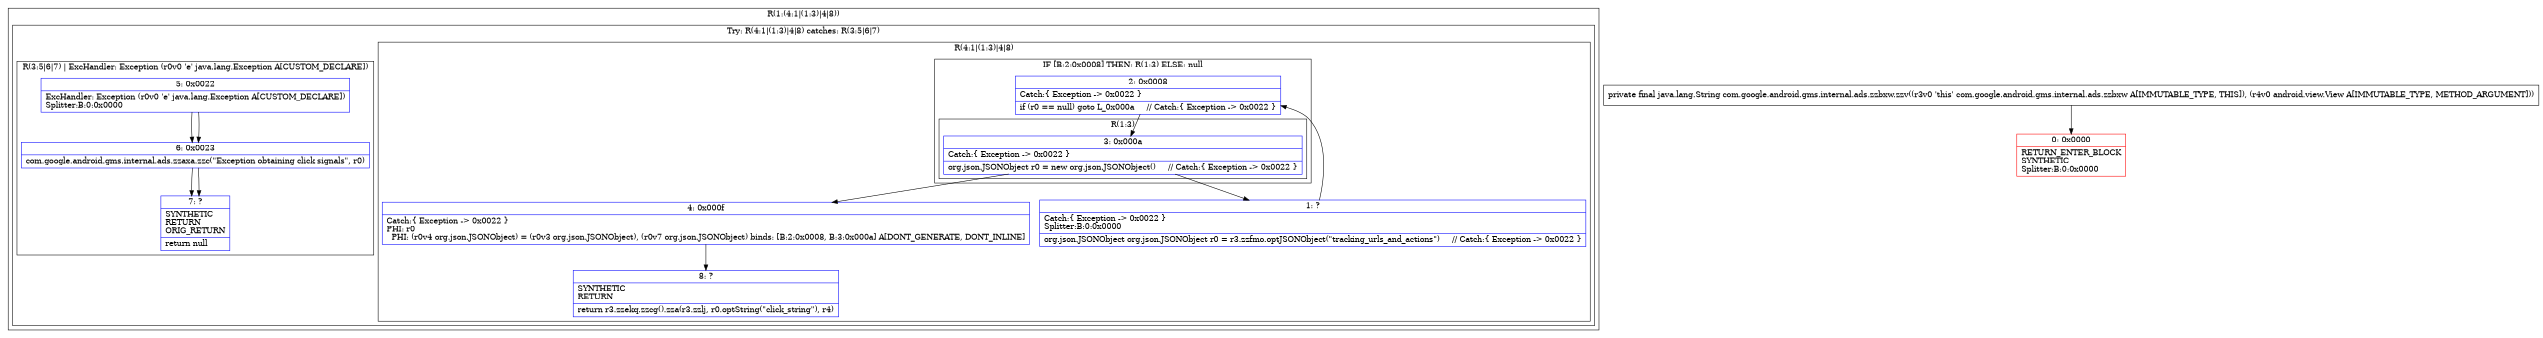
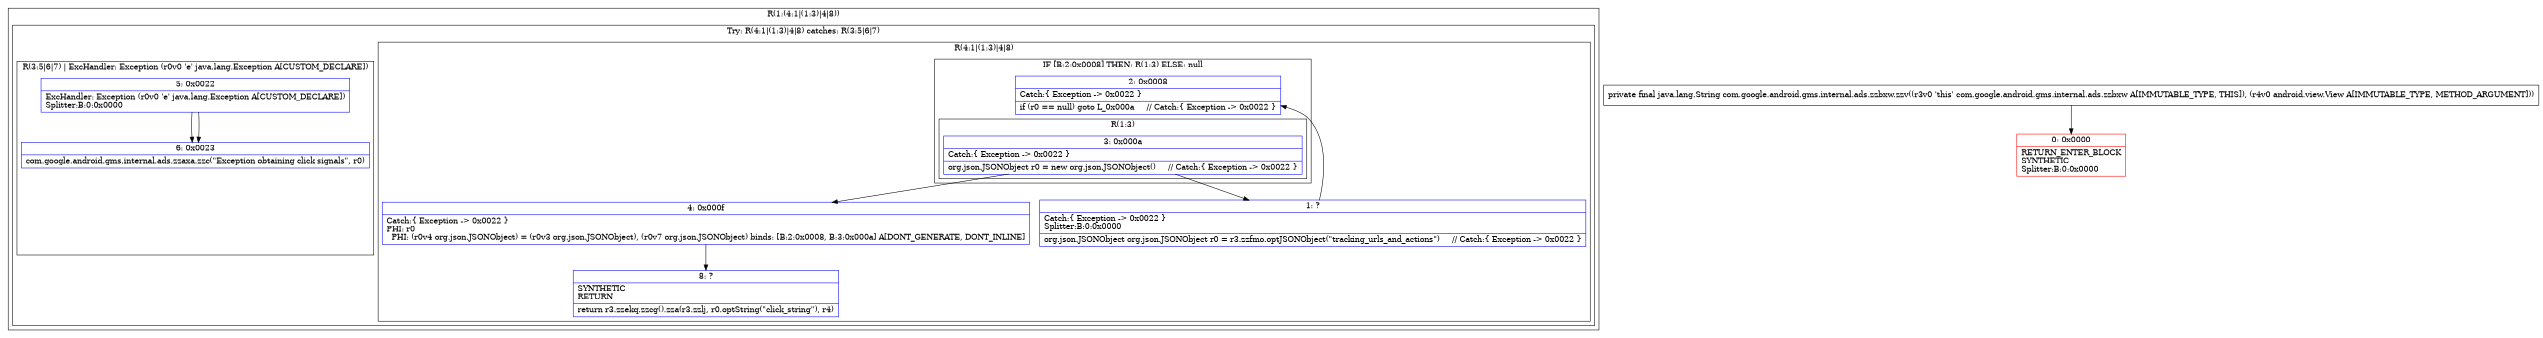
edge "2: 0x0008" -> "3: 0x000a": removed
node "7: ?": removed
